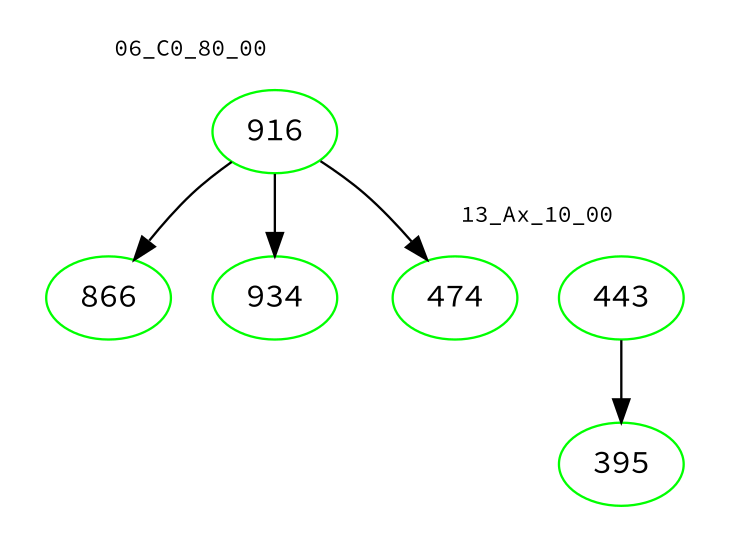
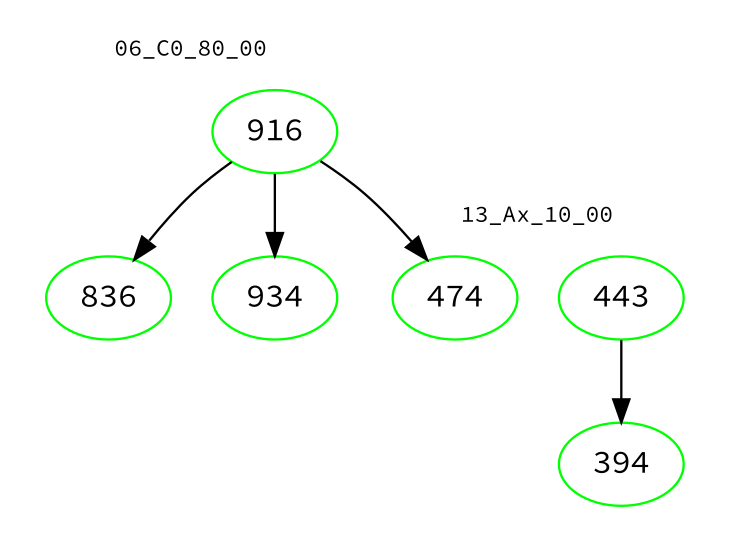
node "866": label "866" -> "836"
node "395": label "395" -> "394"
